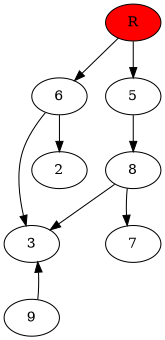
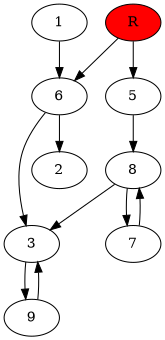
node "1": added
edge "7" -> "8": added
edge "3" -> "9": added
